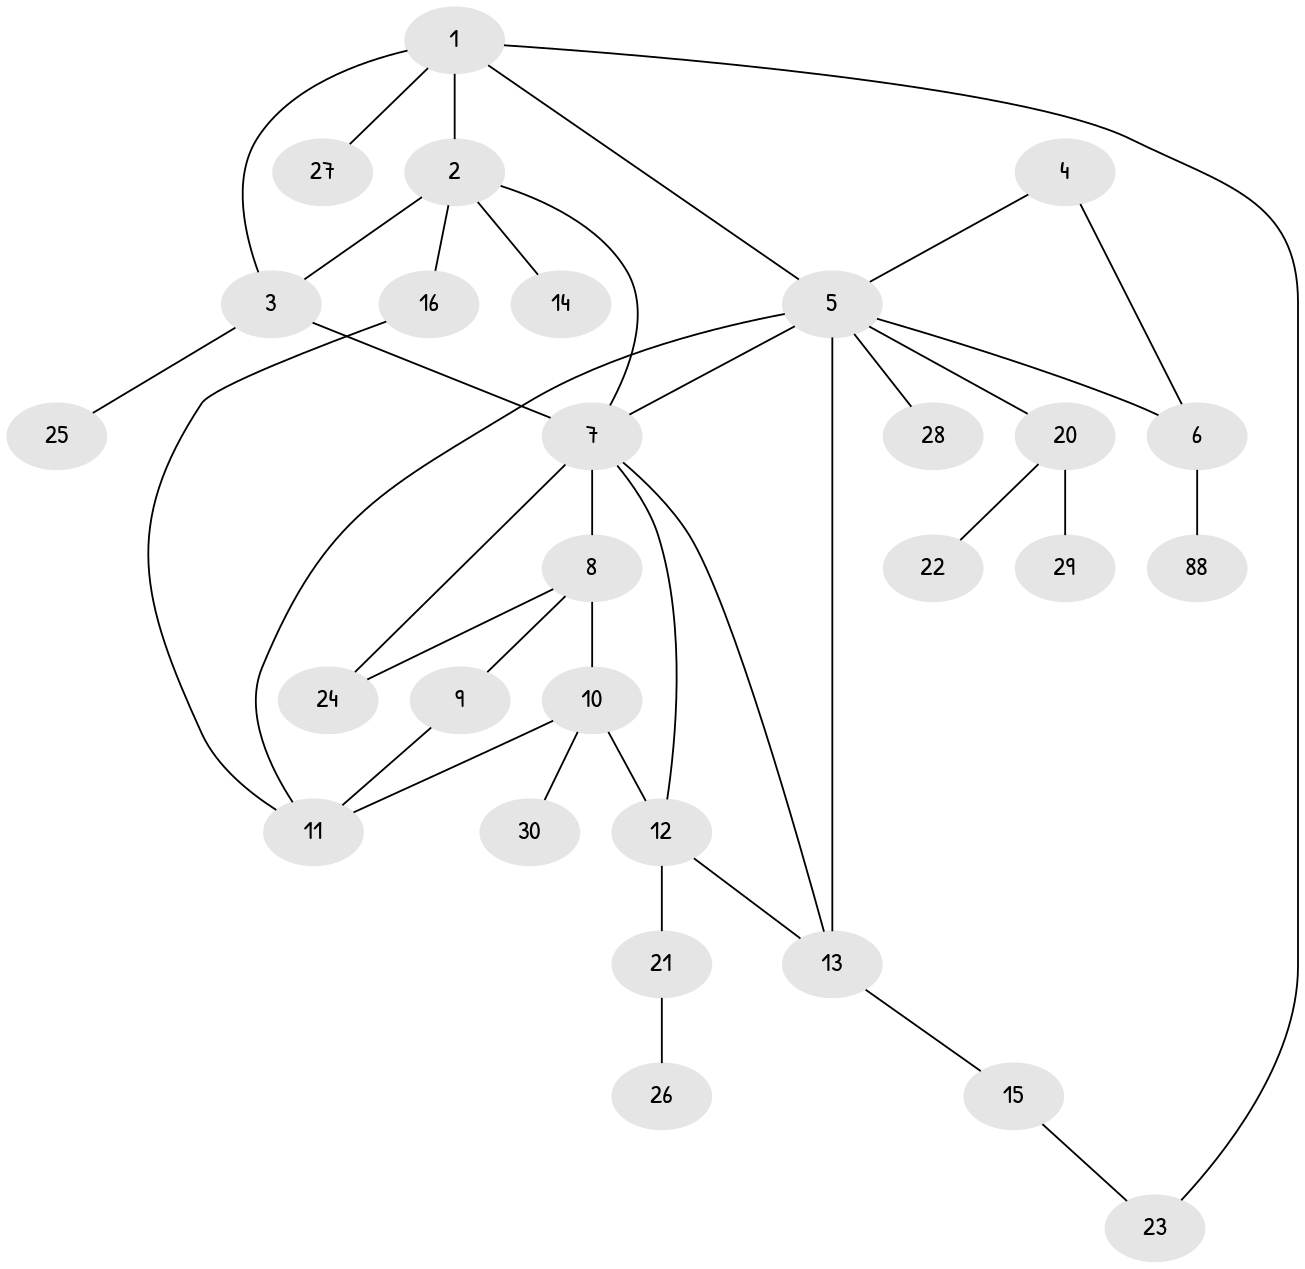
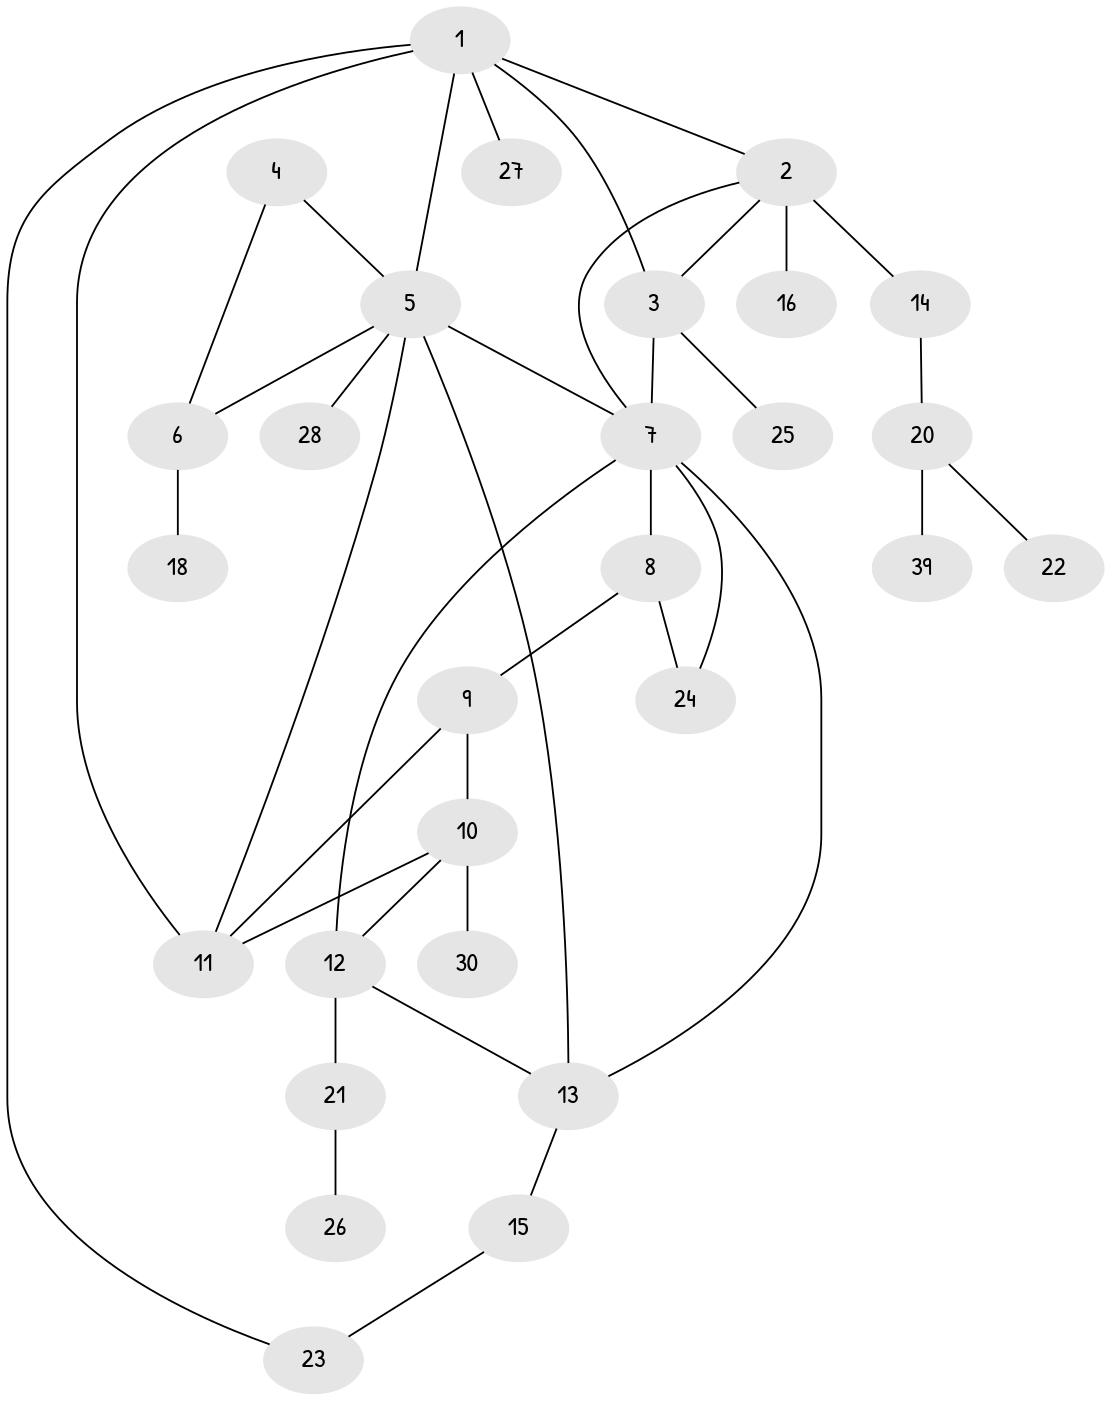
edge "5" -- "20": now "14" -- "20"
edge "16" -- "11": now "1" -- "11"
node "29": label "29" -> "39"
node "88": label "88" -> "18"
edge "8" -- "10": now "9" -- "10"
